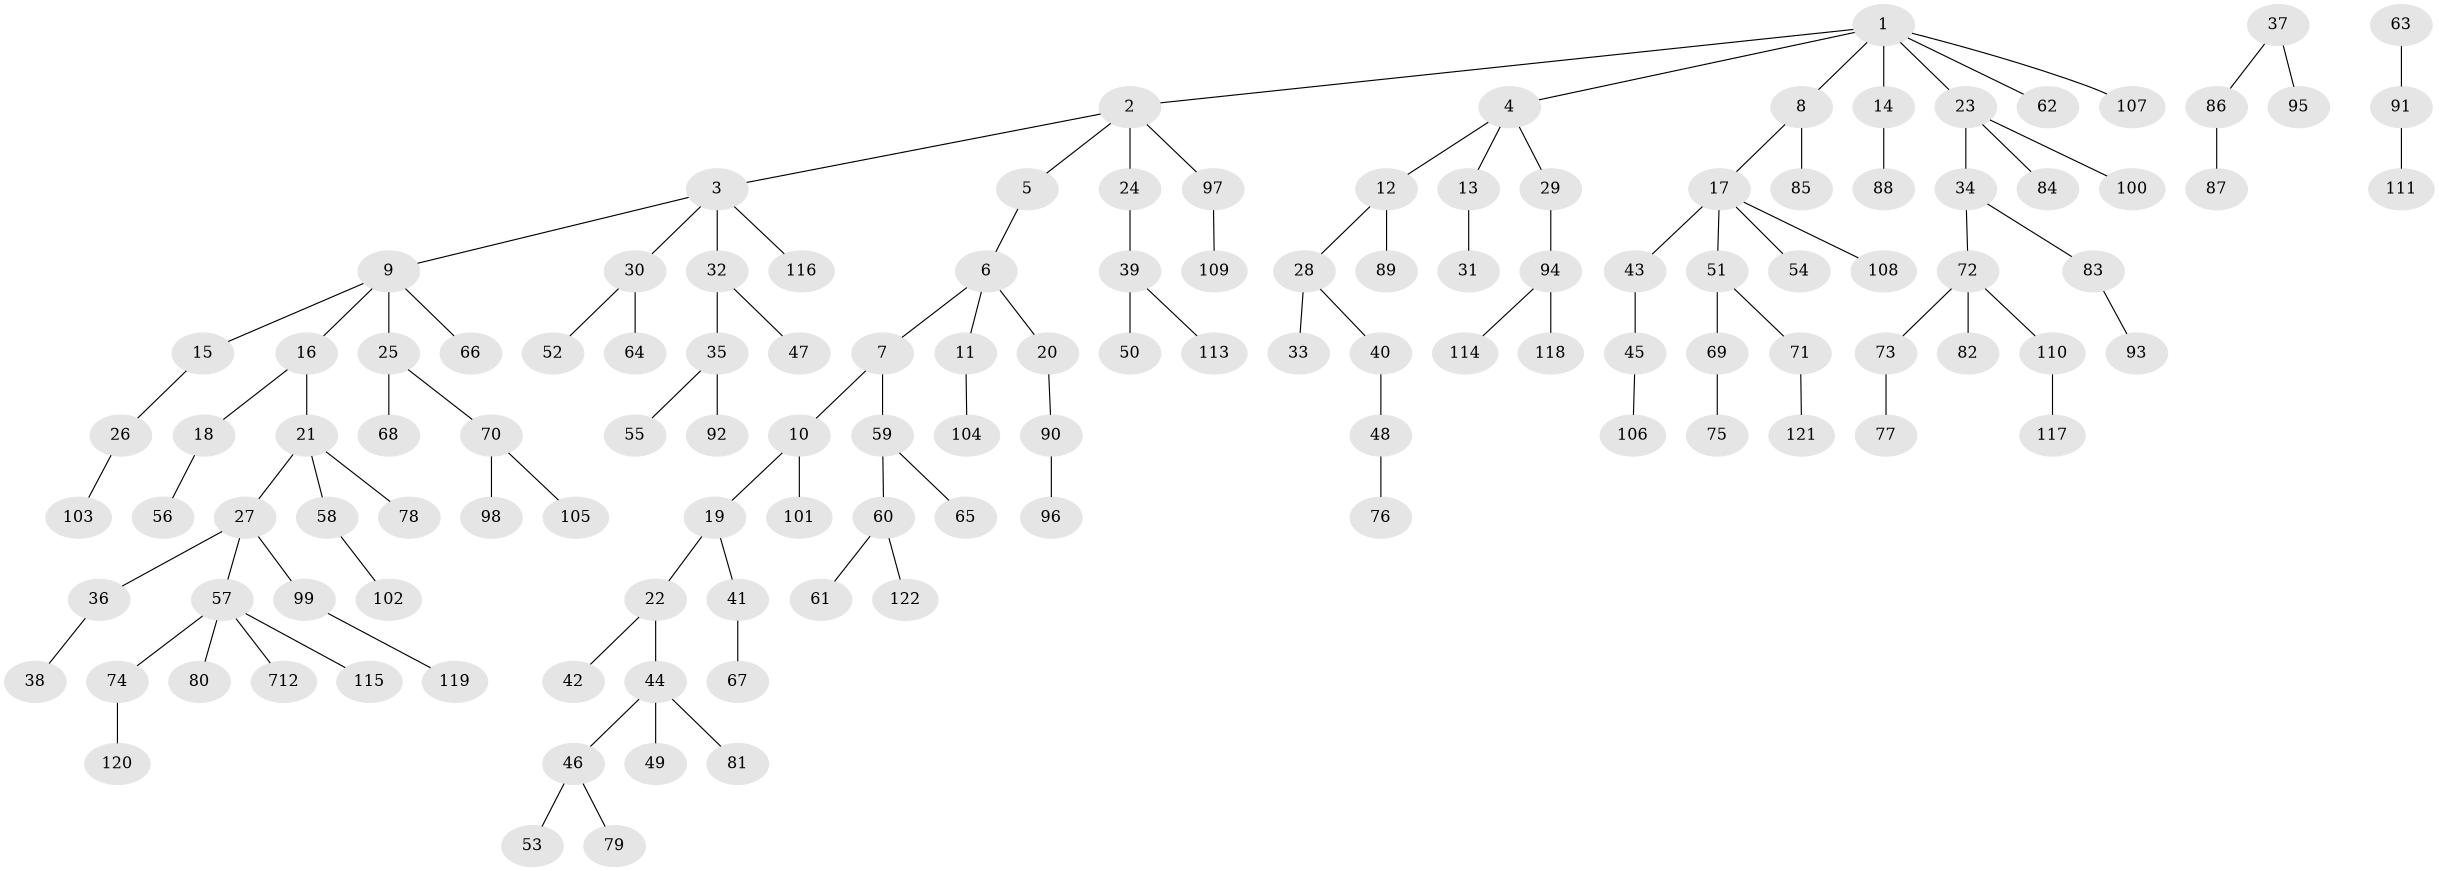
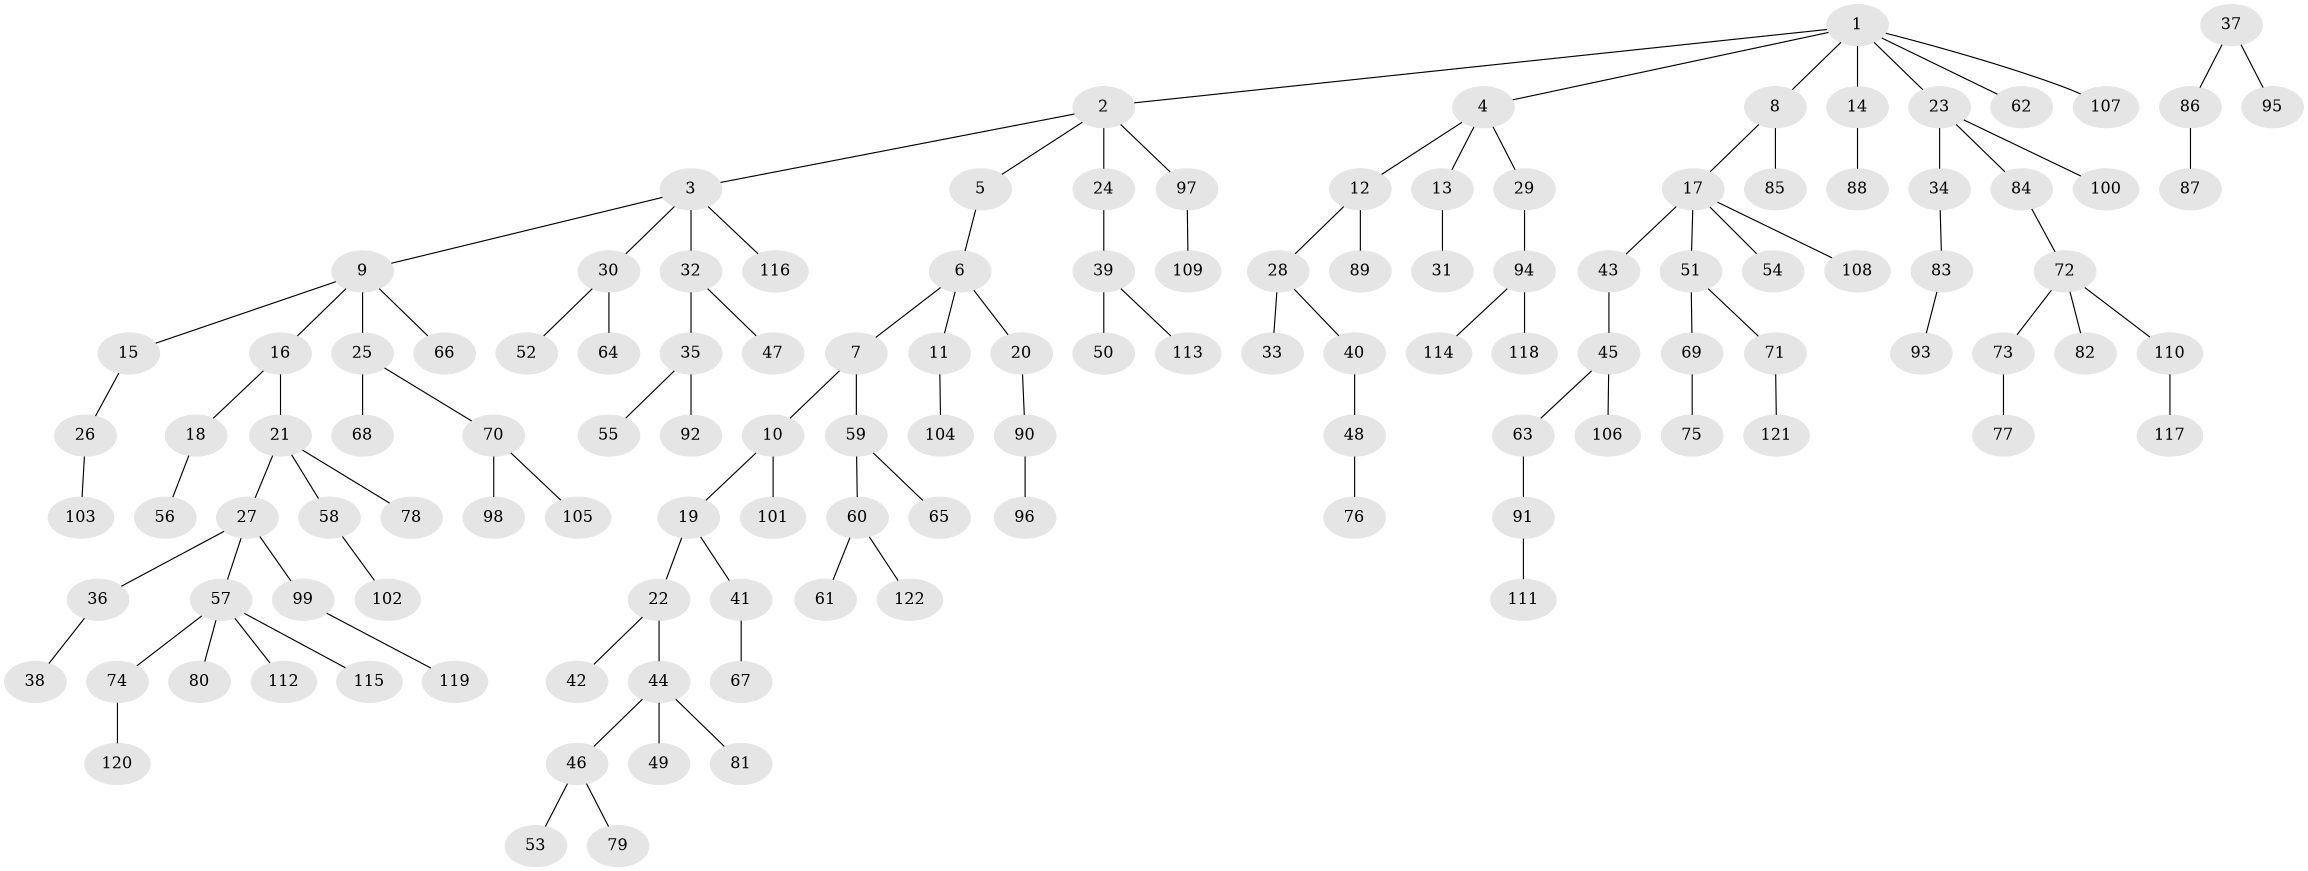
edge "34" -- "72": now "84" -- "72"
edge "45" -- "63": added
node "712": label "712" -> "112"
